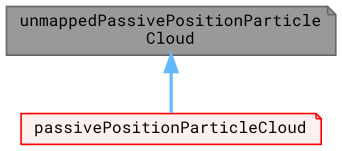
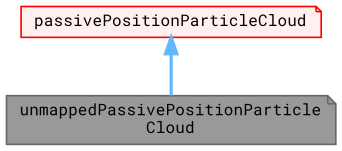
edge "passivePositionParticleCloud" -> "unmappedPassivePositionParticle Cloud": reversed
